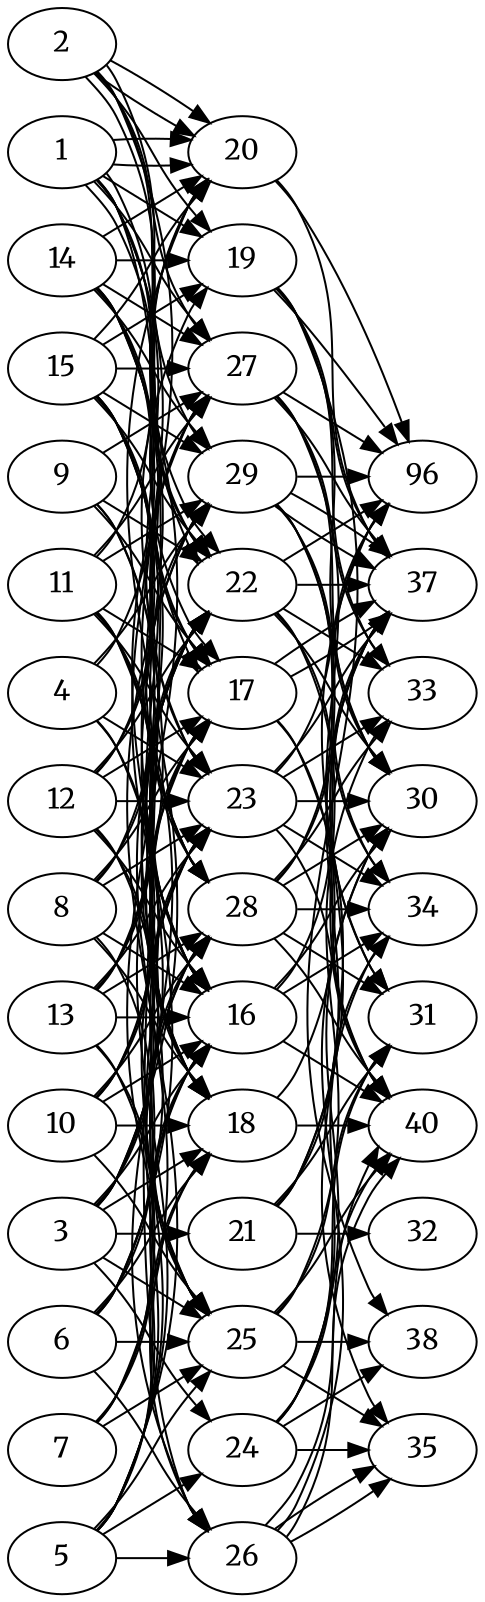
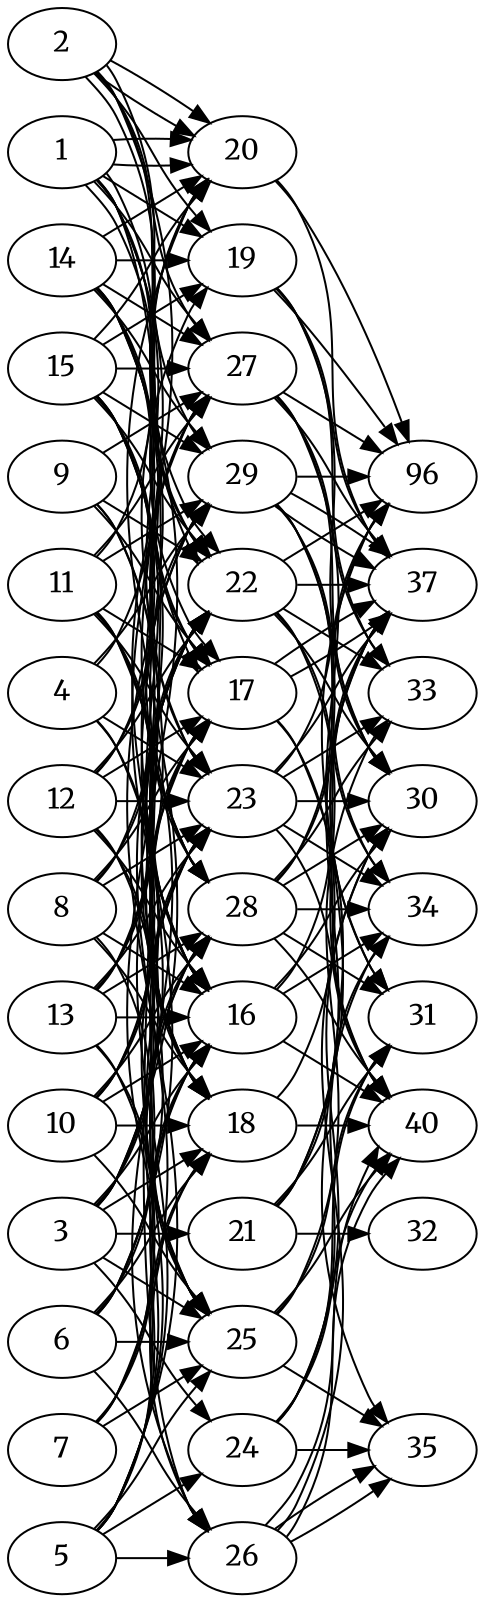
node "38": removed
